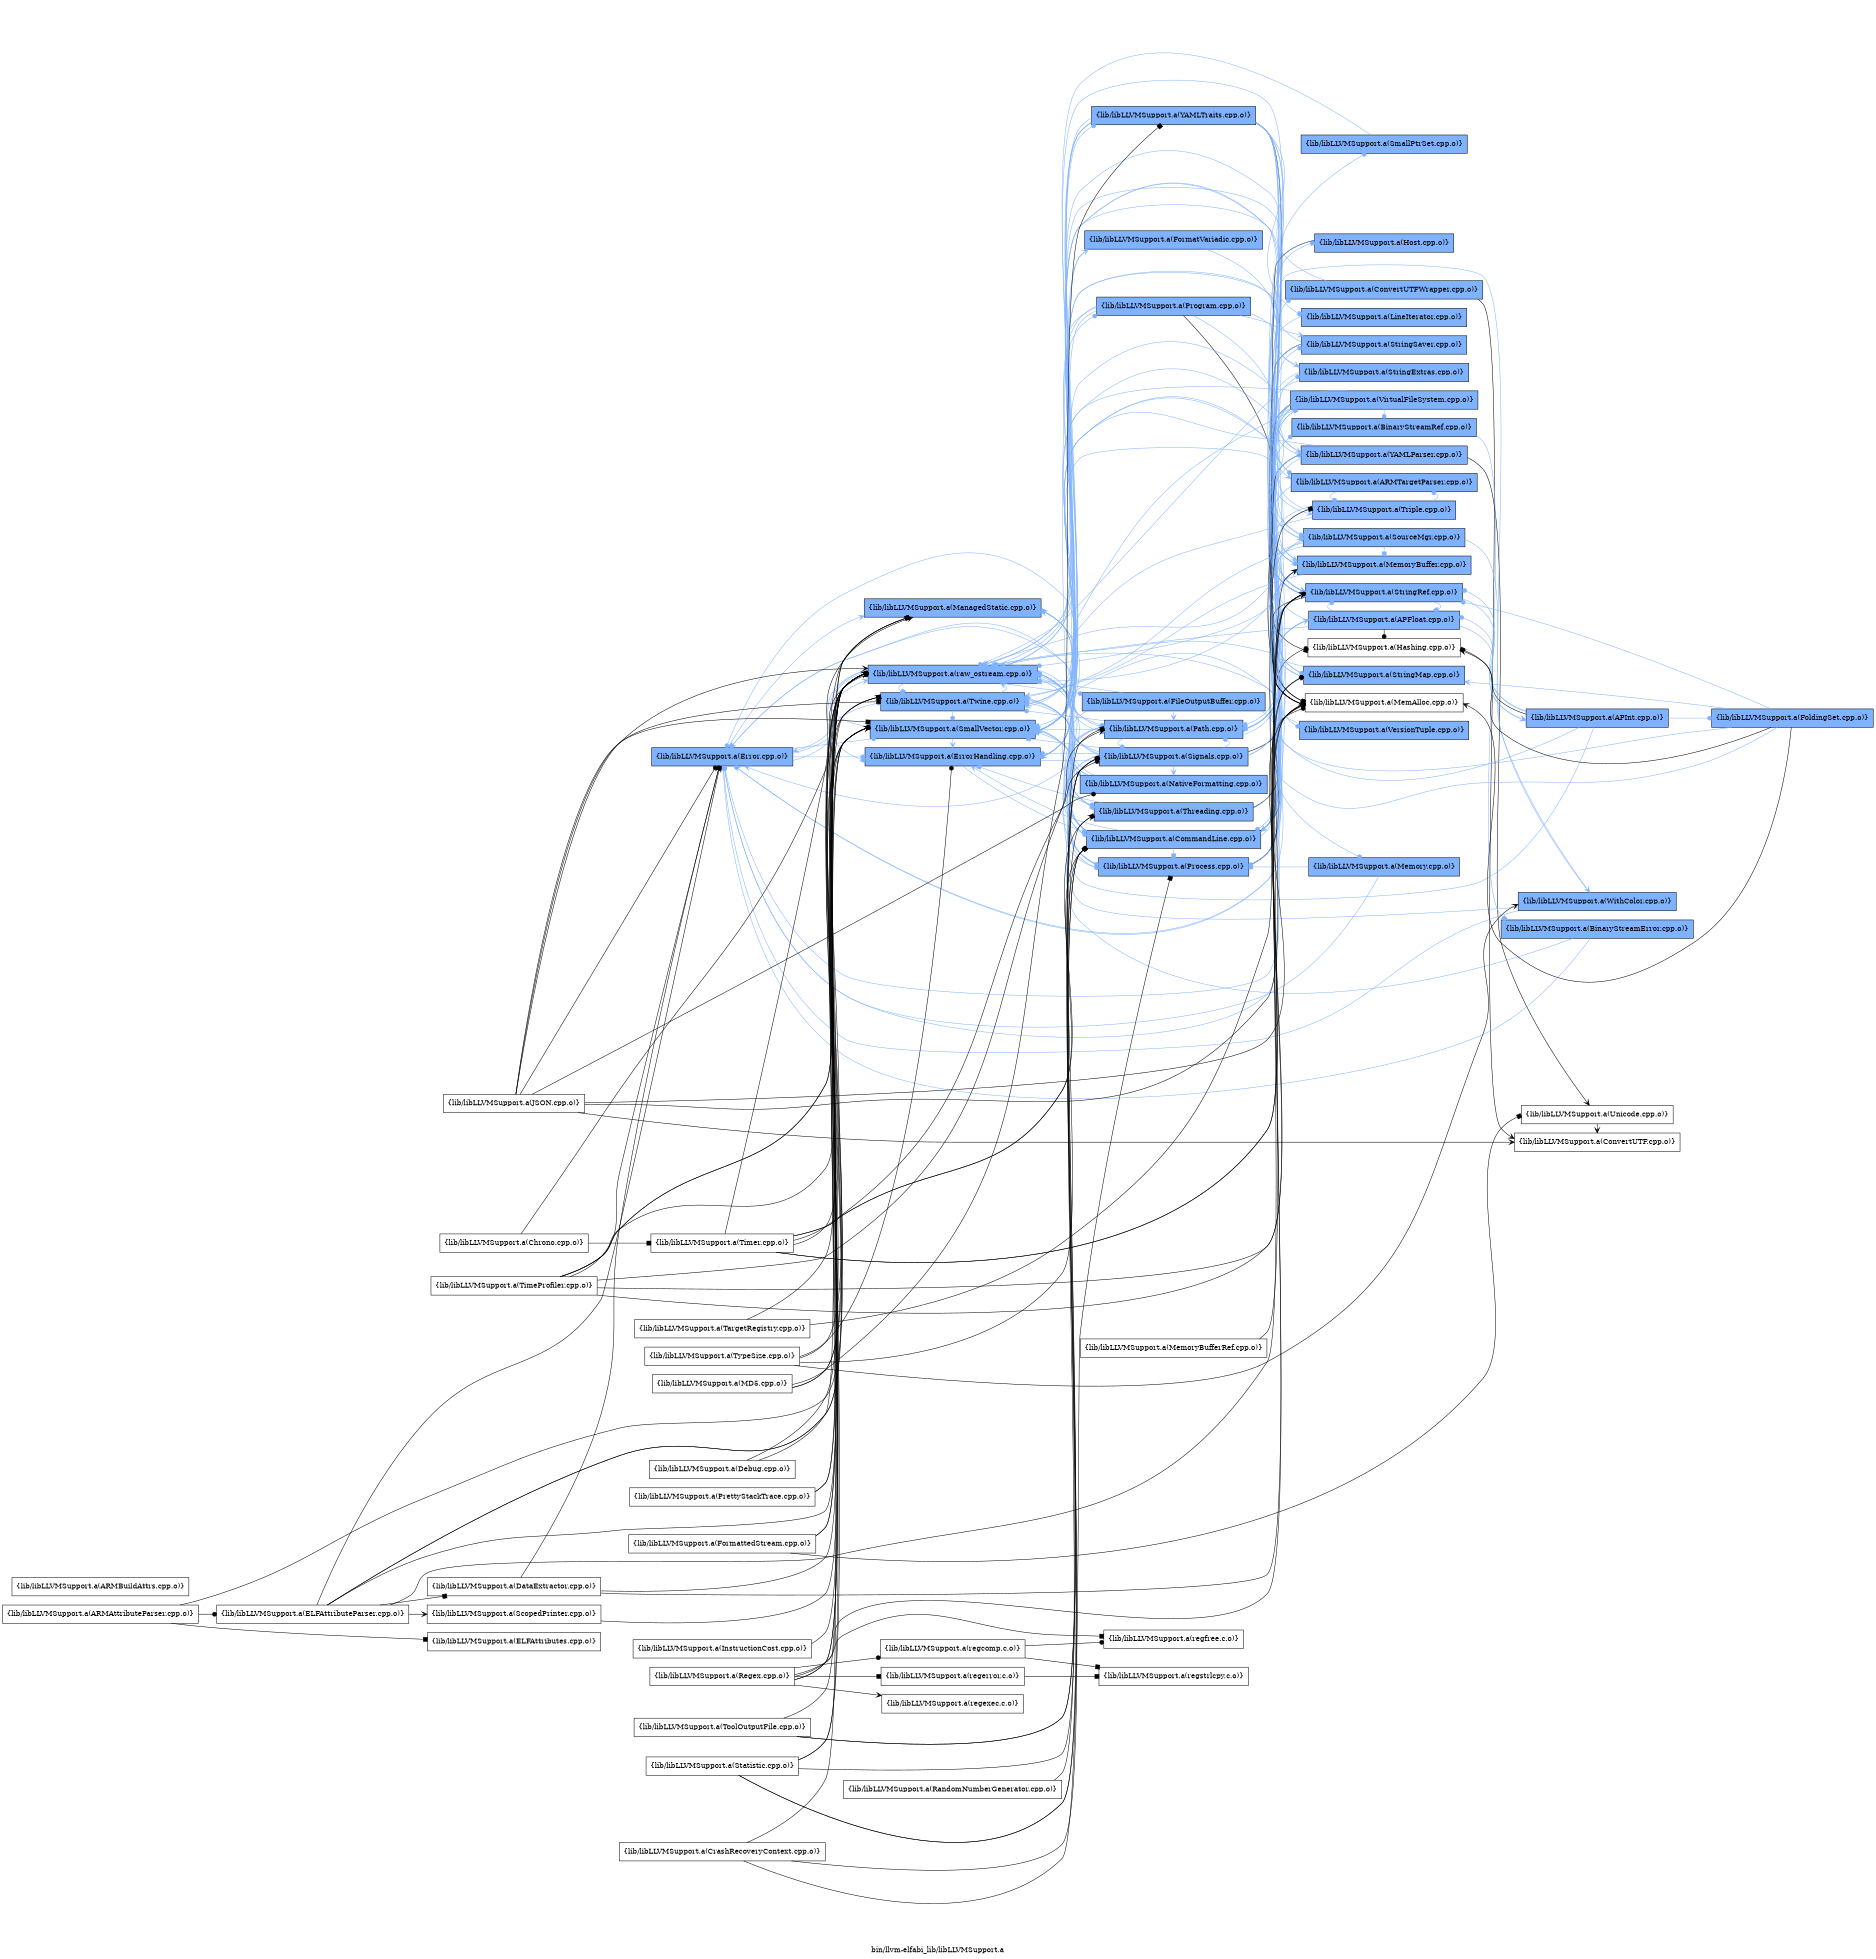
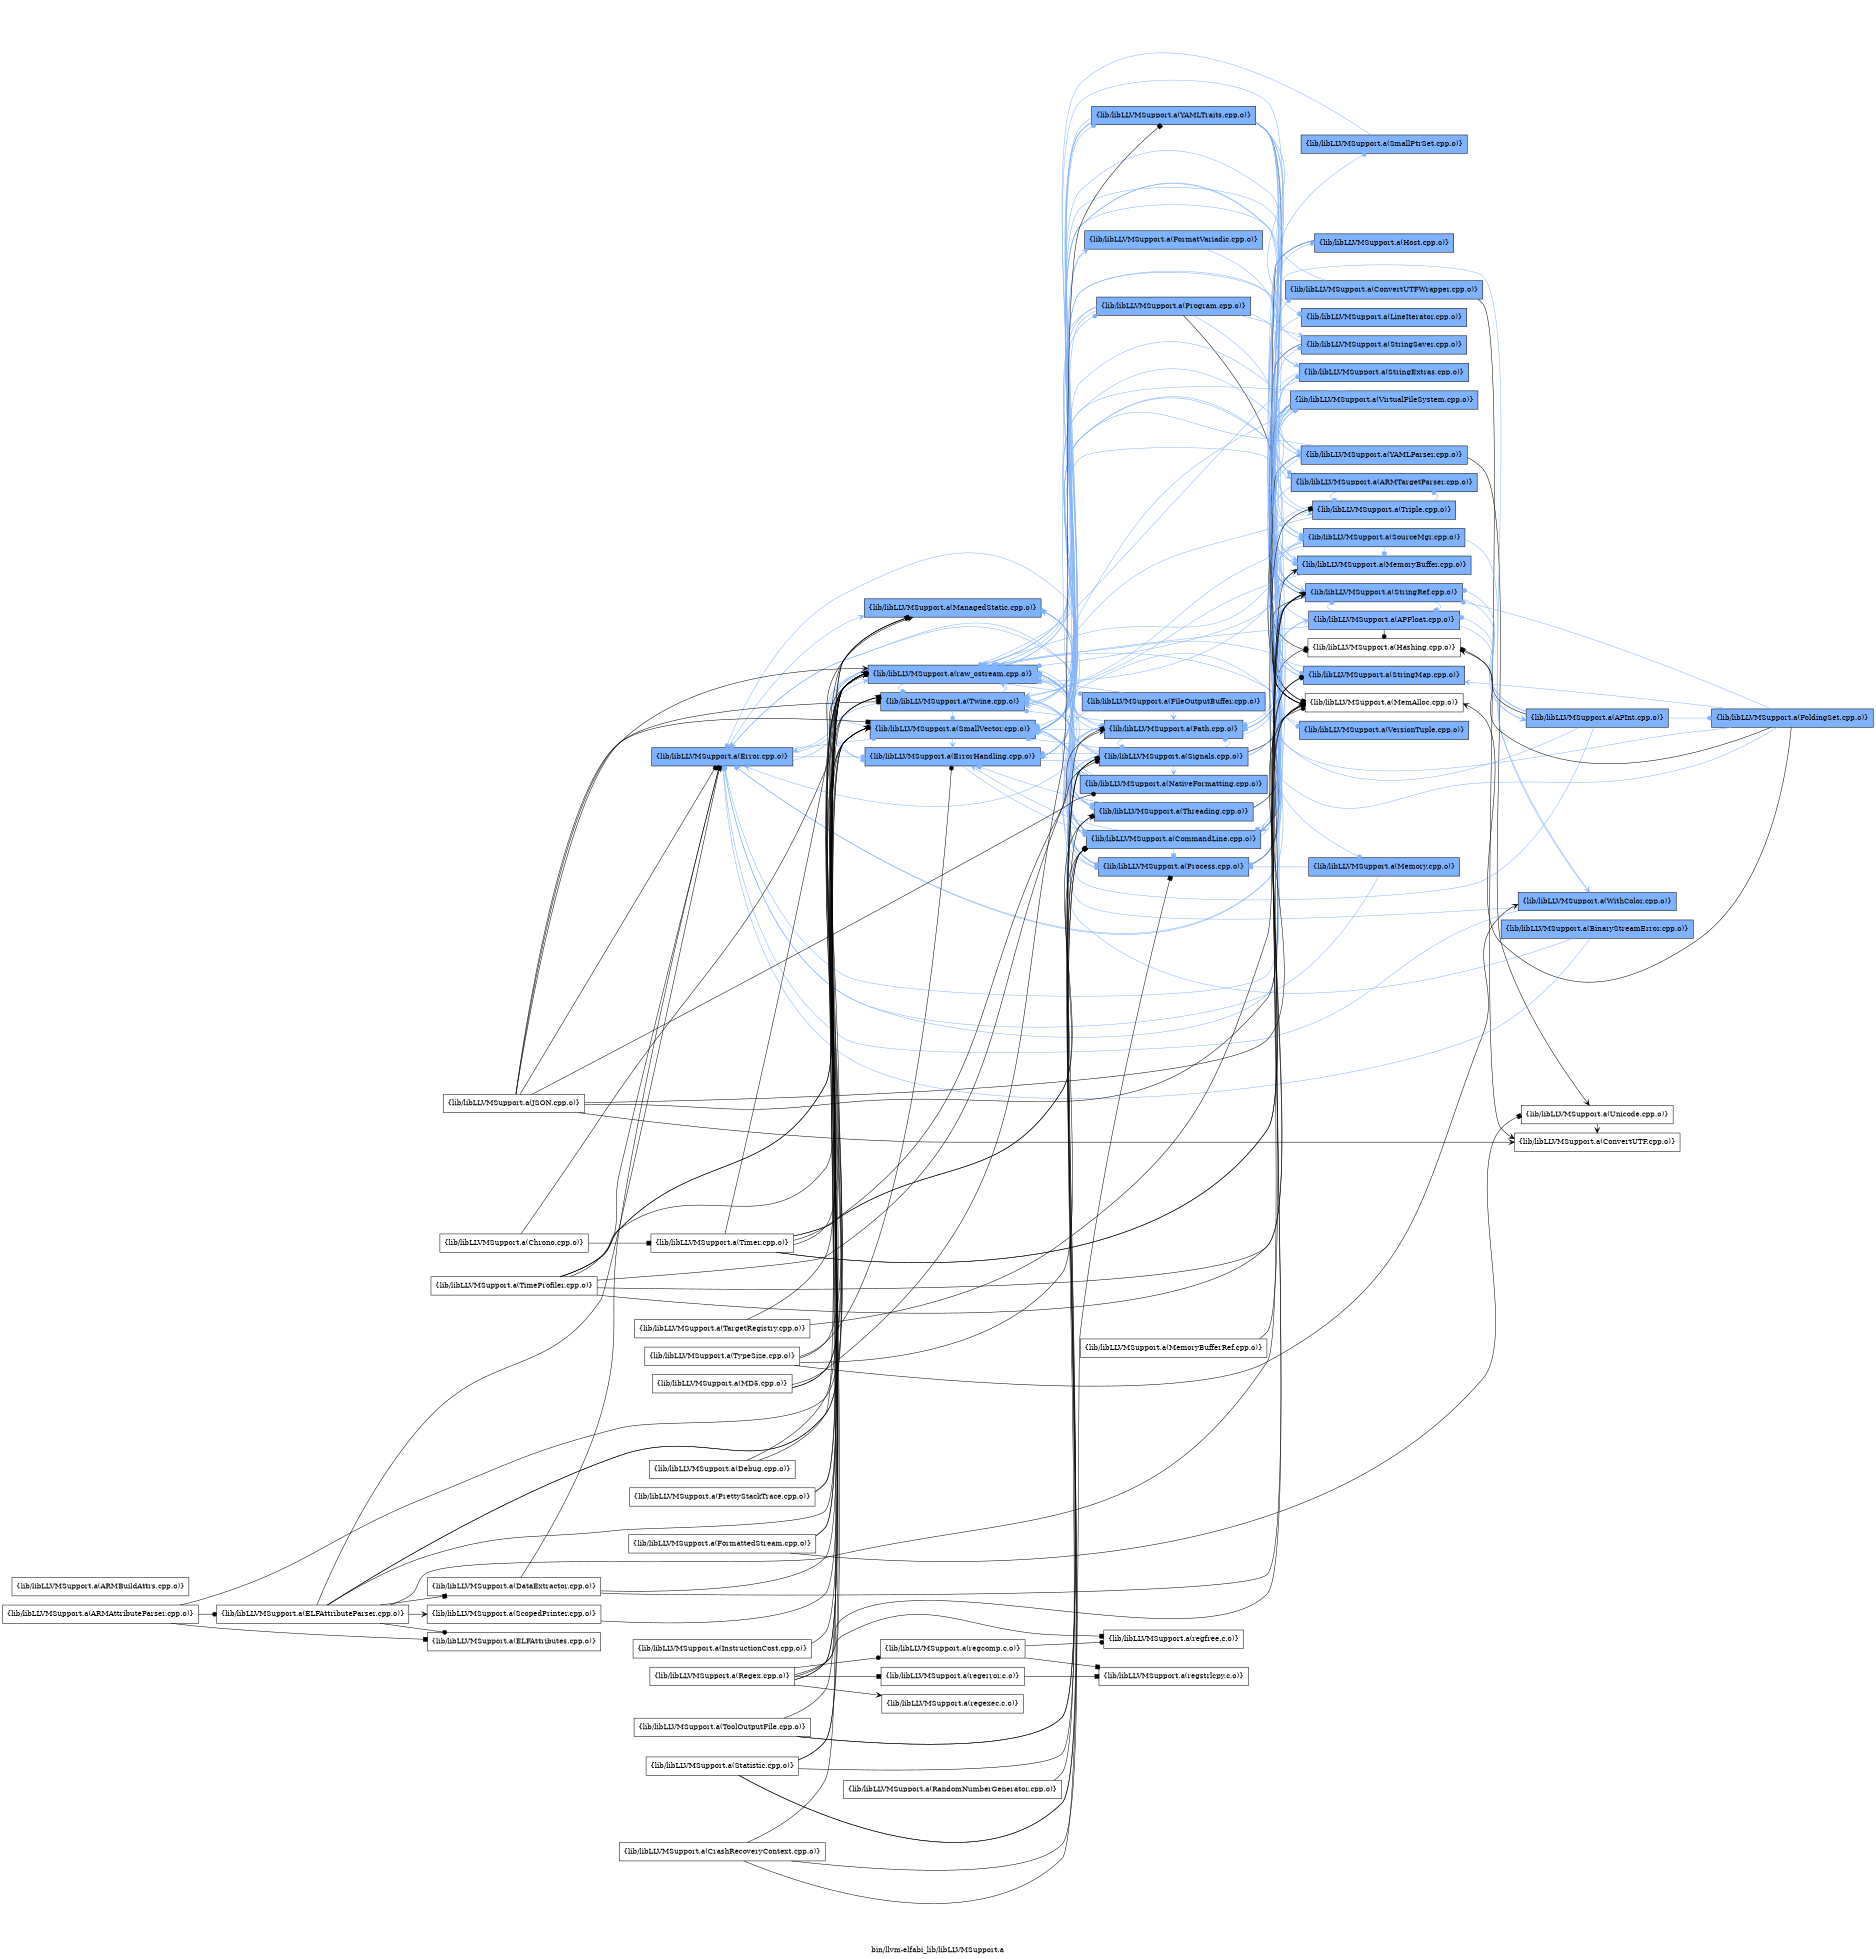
node "{lib/libLLVMSupport.a(BinaryStreamRef.cpp.o)}": removed
edge "{lib/libLLVMSupport.a(StringSaver.cpp.o)}" -> "{lib/libLLVMSupport.a(Triple.cpp.o)}": now "{lib/libLLVMSupport.a(Host.cpp.o)}" -> "{lib/libLLVMSupport.a(Triple.cpp.o)}"
edge "{lib/libLLVMSupport.a(ErrorHandling.cpp.o)}" -> "{lib/libLLVMSupport.a(raw_ostream.cpp.o)}": added
edge "{lib/libLLVMSupport.a(APFloat.cpp.o)}" -> "{lib/libLLVMSupport.a(CommandLine.cpp.o)}": now "{lib/libLLVMSupport.a(StringExtras.cpp.o)}" -> "{lib/libLLVMSupport.a(CommandLine.cpp.o)}"
edge "{lib/libLLVMSupport.a(ELFAttributeParser.cpp.o)}" -> "{lib/libLLVMSupport.a(ELFAttributes.cpp.o)}": added
